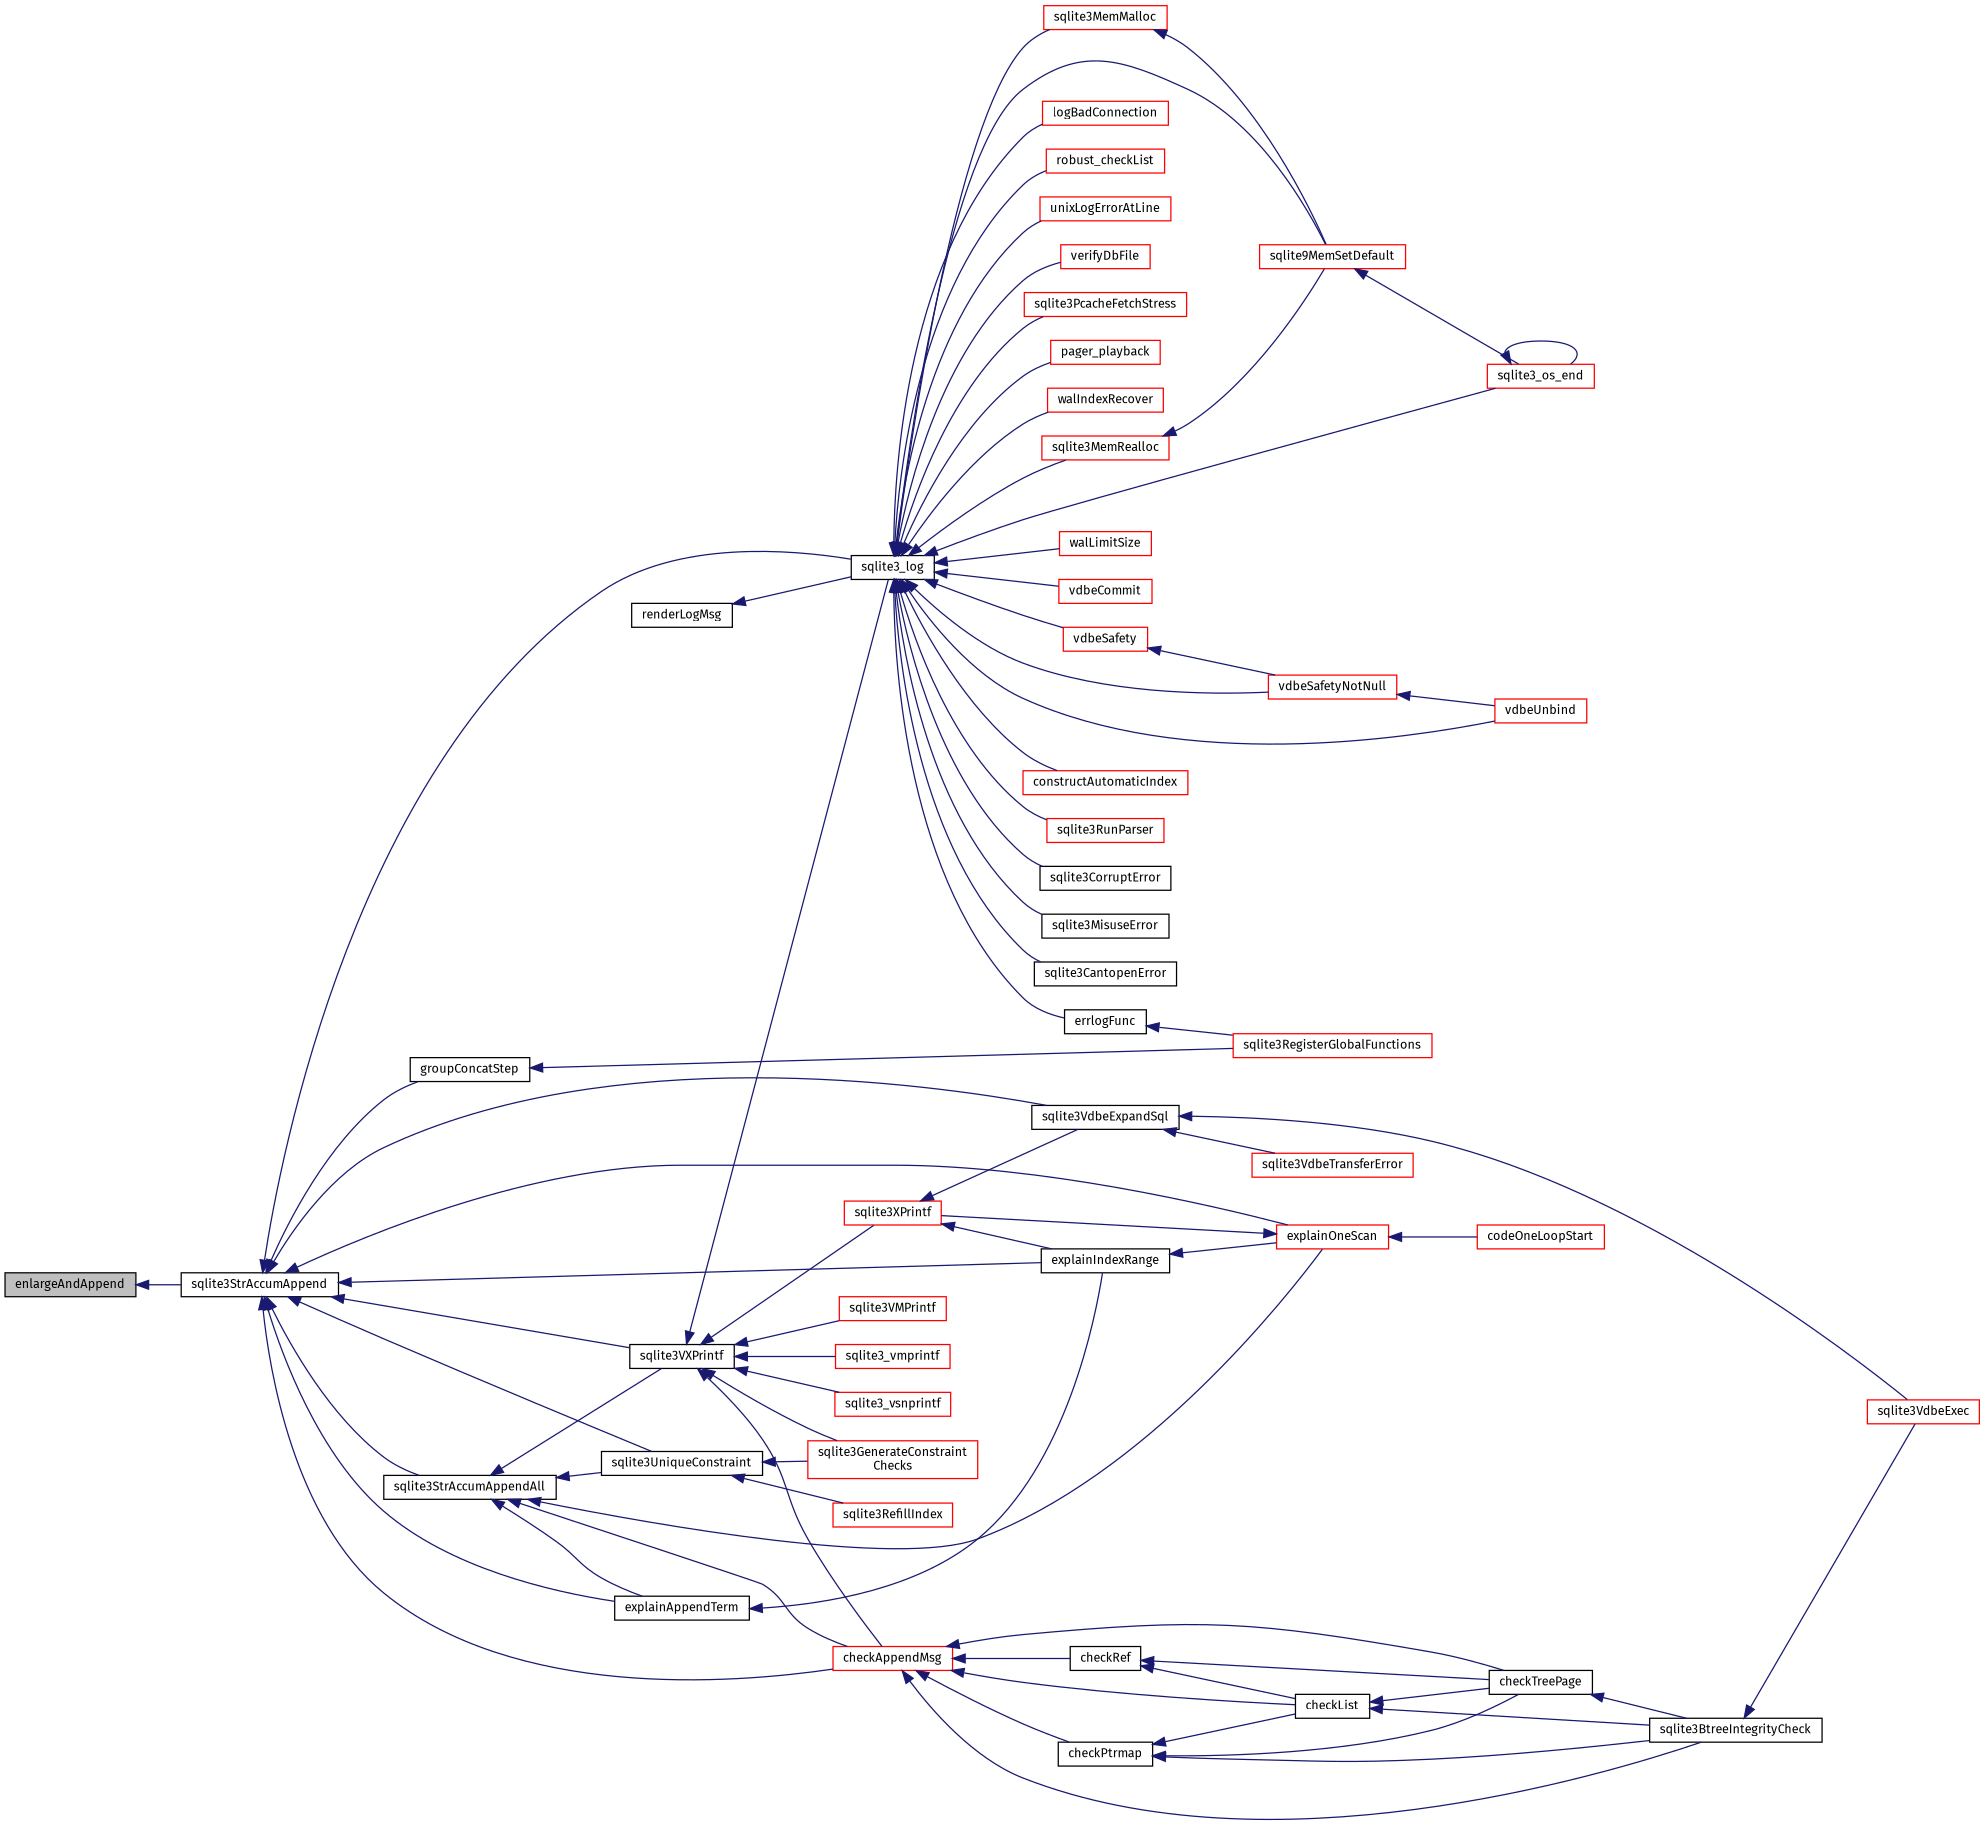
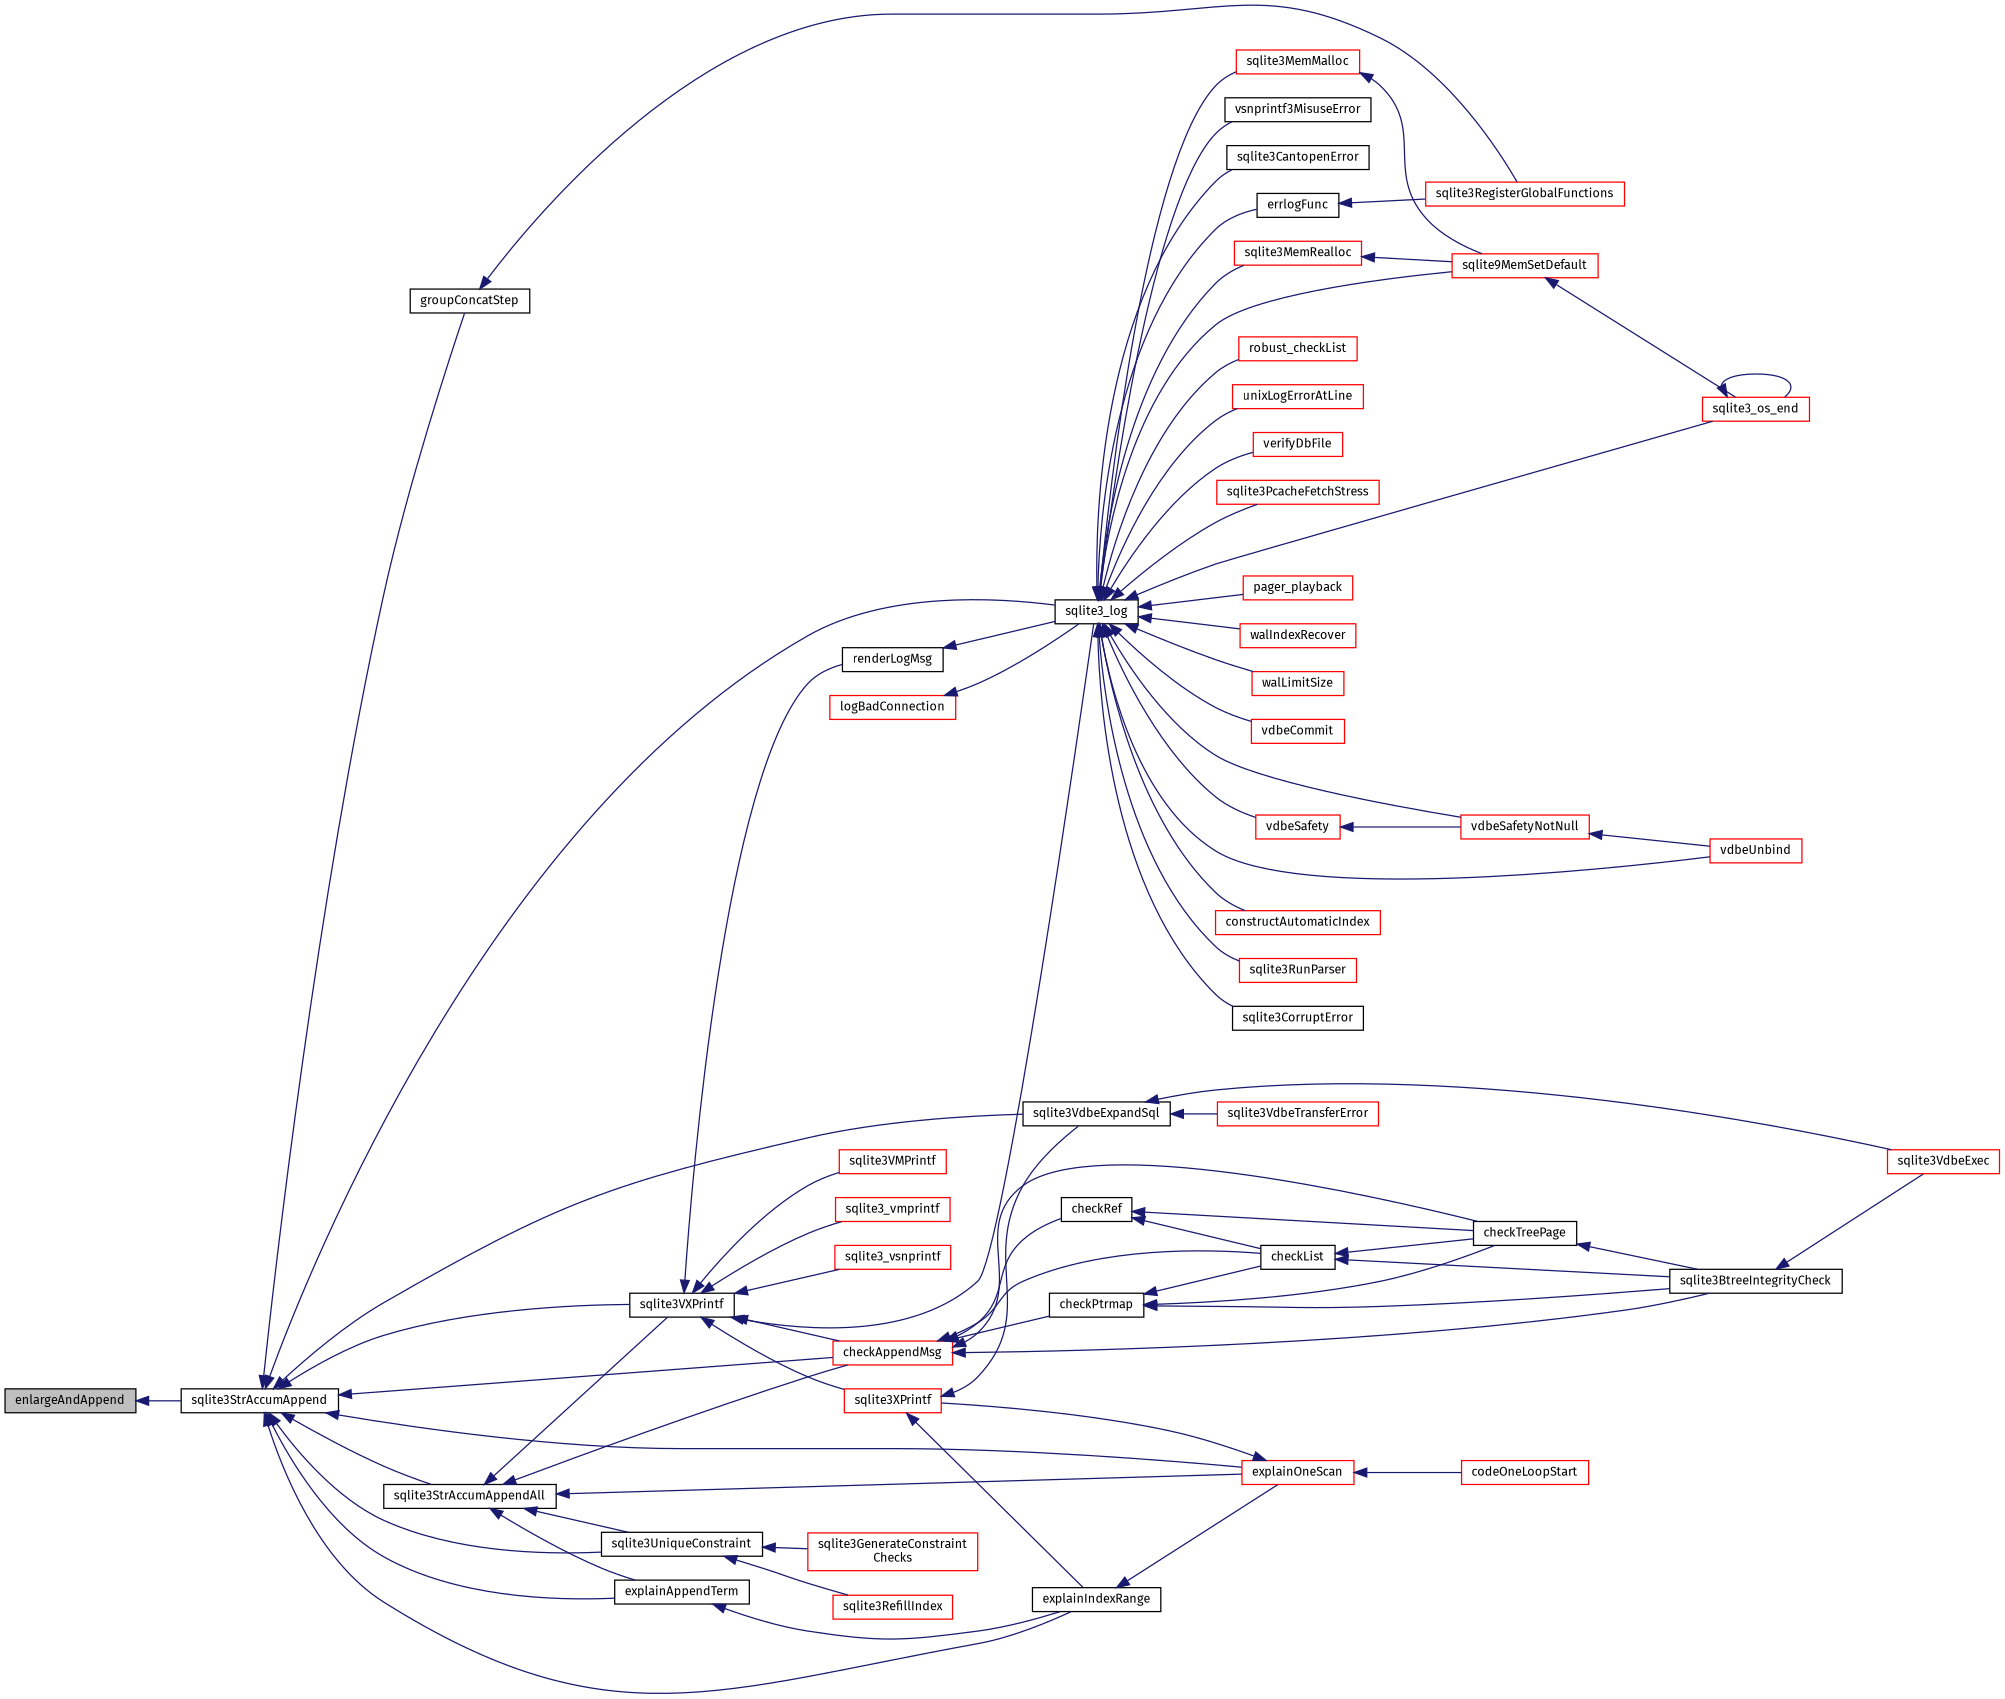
edge "logBadConnection" -> "sqlite3_log": reversed
node "sqlite3MisuseError": label "sqlite3MisuseError" -> "vsnprintf3MisuseError"
edge "sqlite3GenerateConstraint Checks" -> "sqlite3VXPrintf": now "renderLogMsg" -> "sqlite3VXPrintf"
